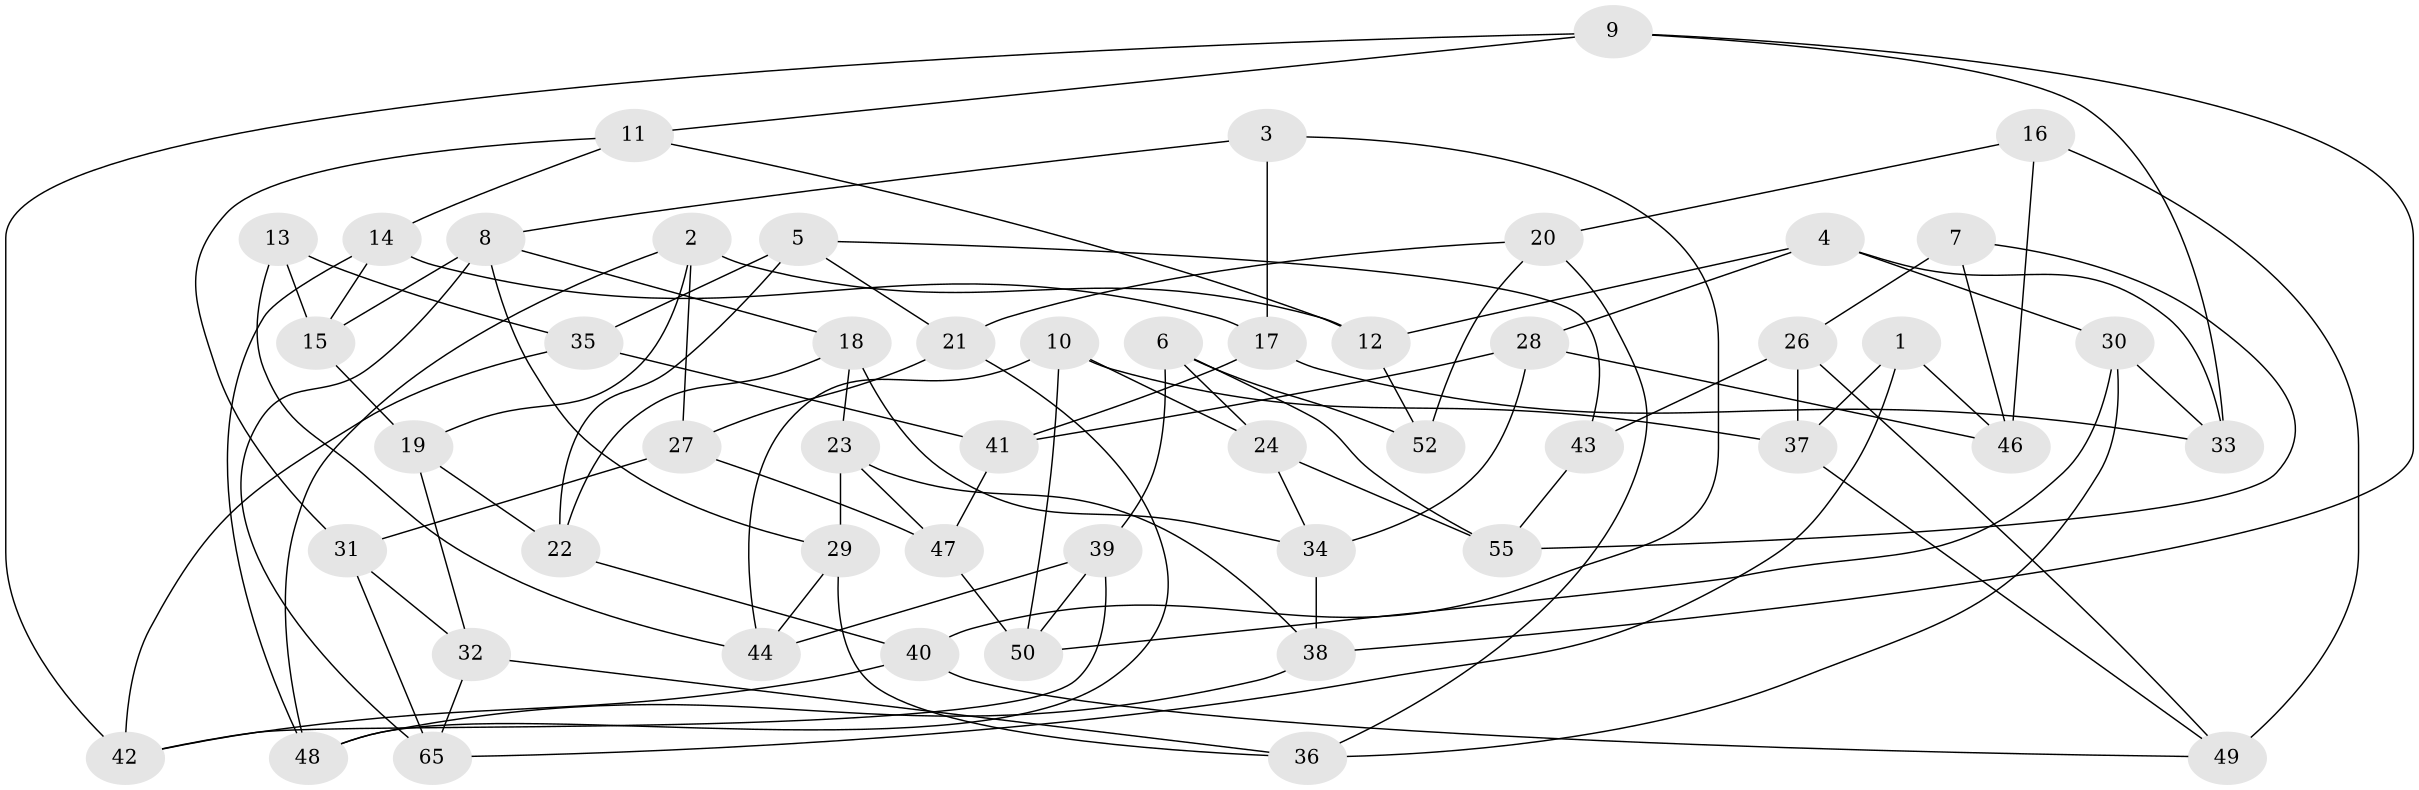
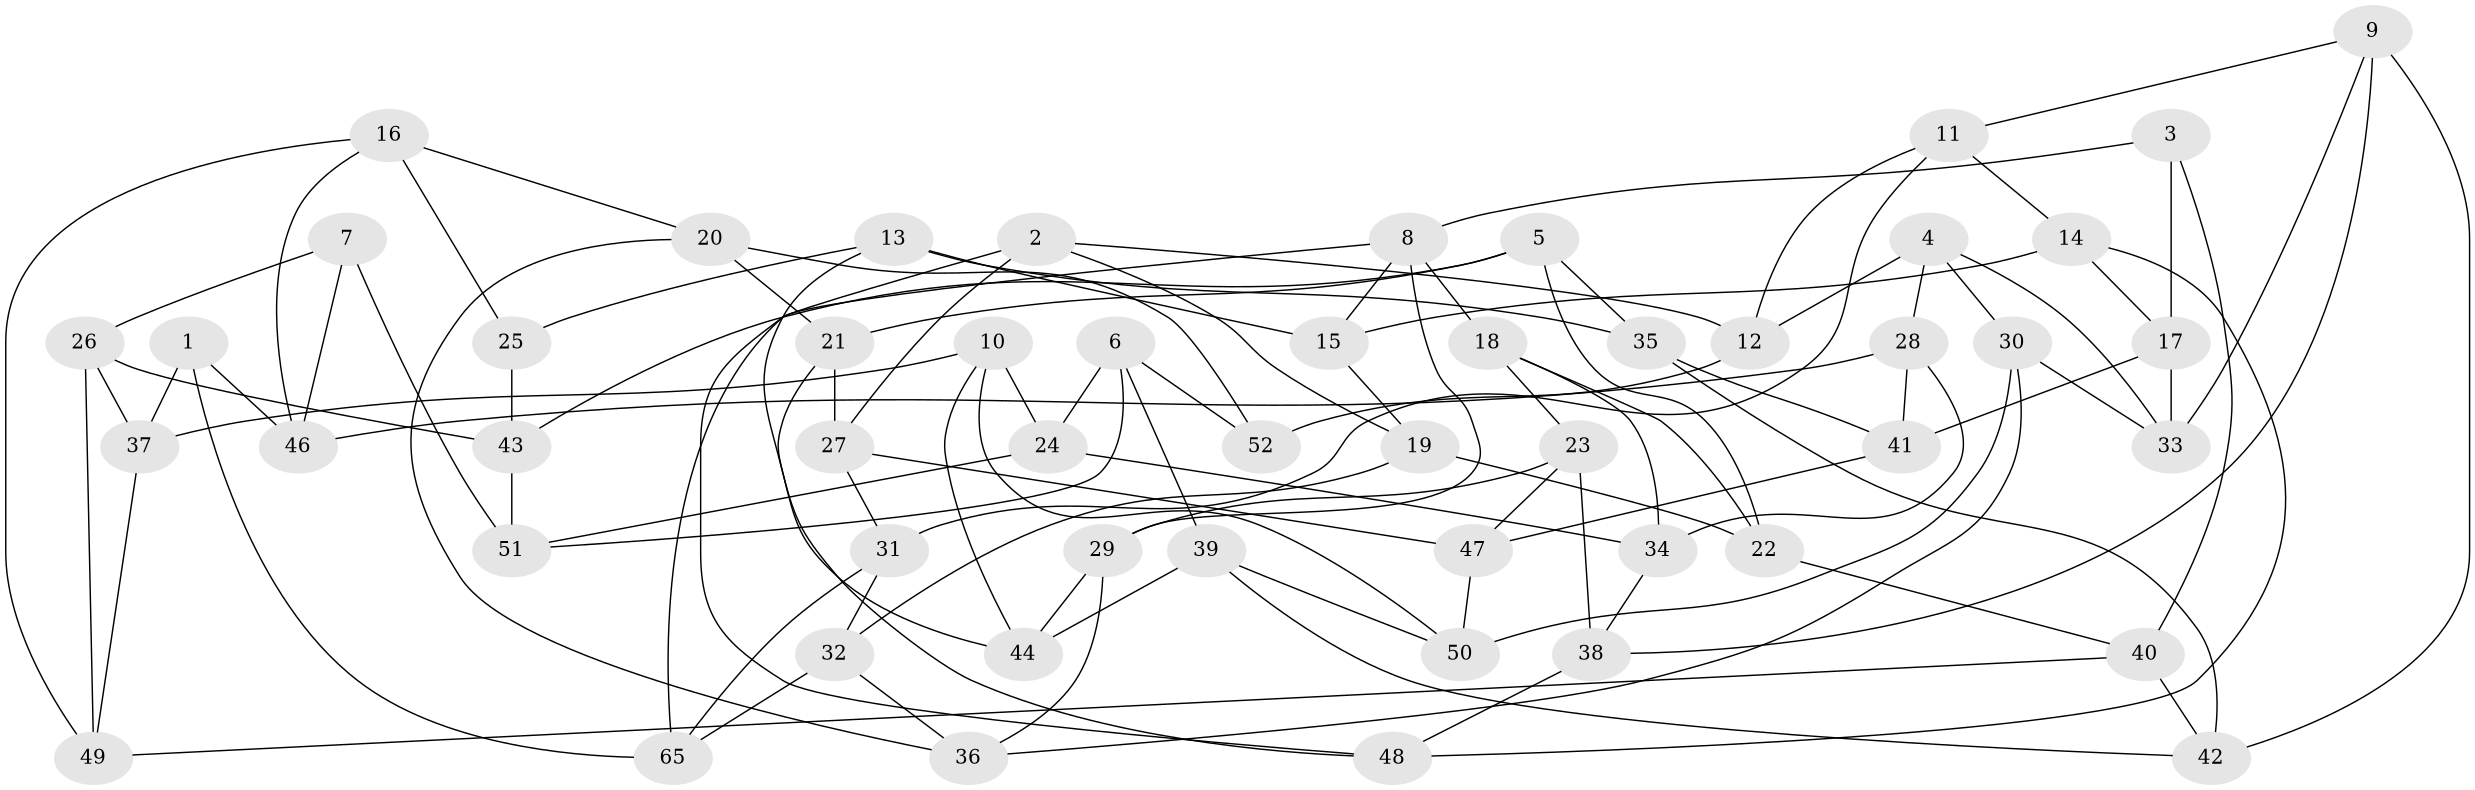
node "25": added
node "55": label "55" -> "51"
